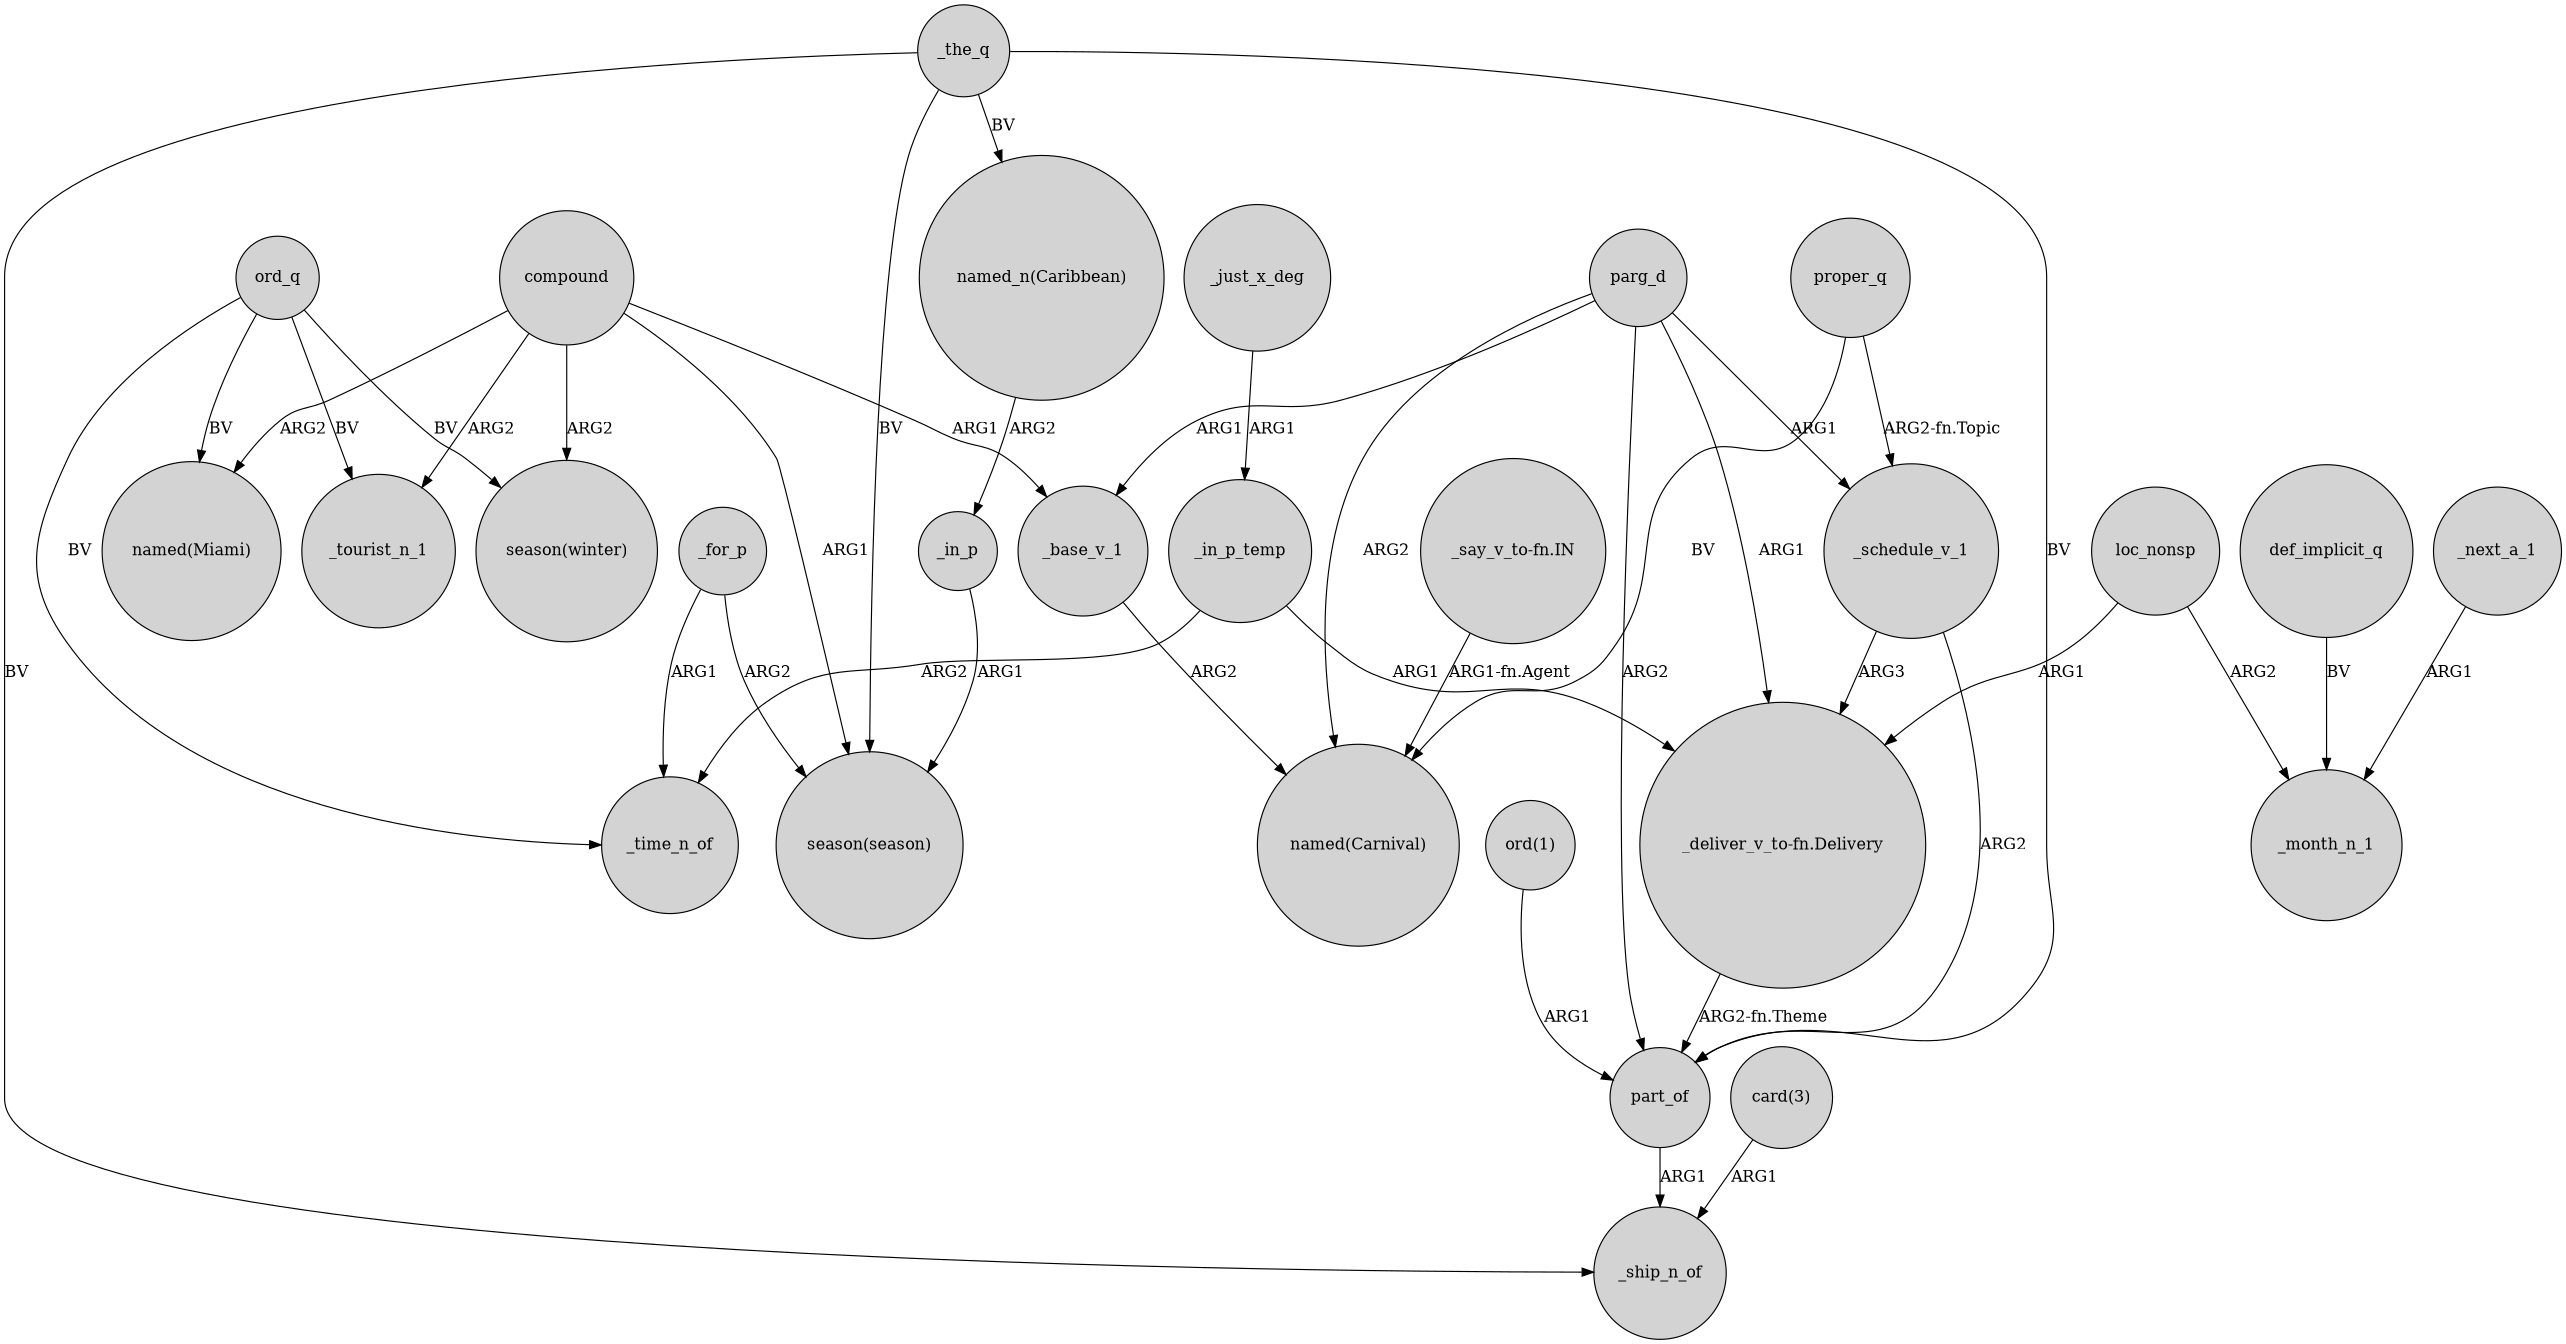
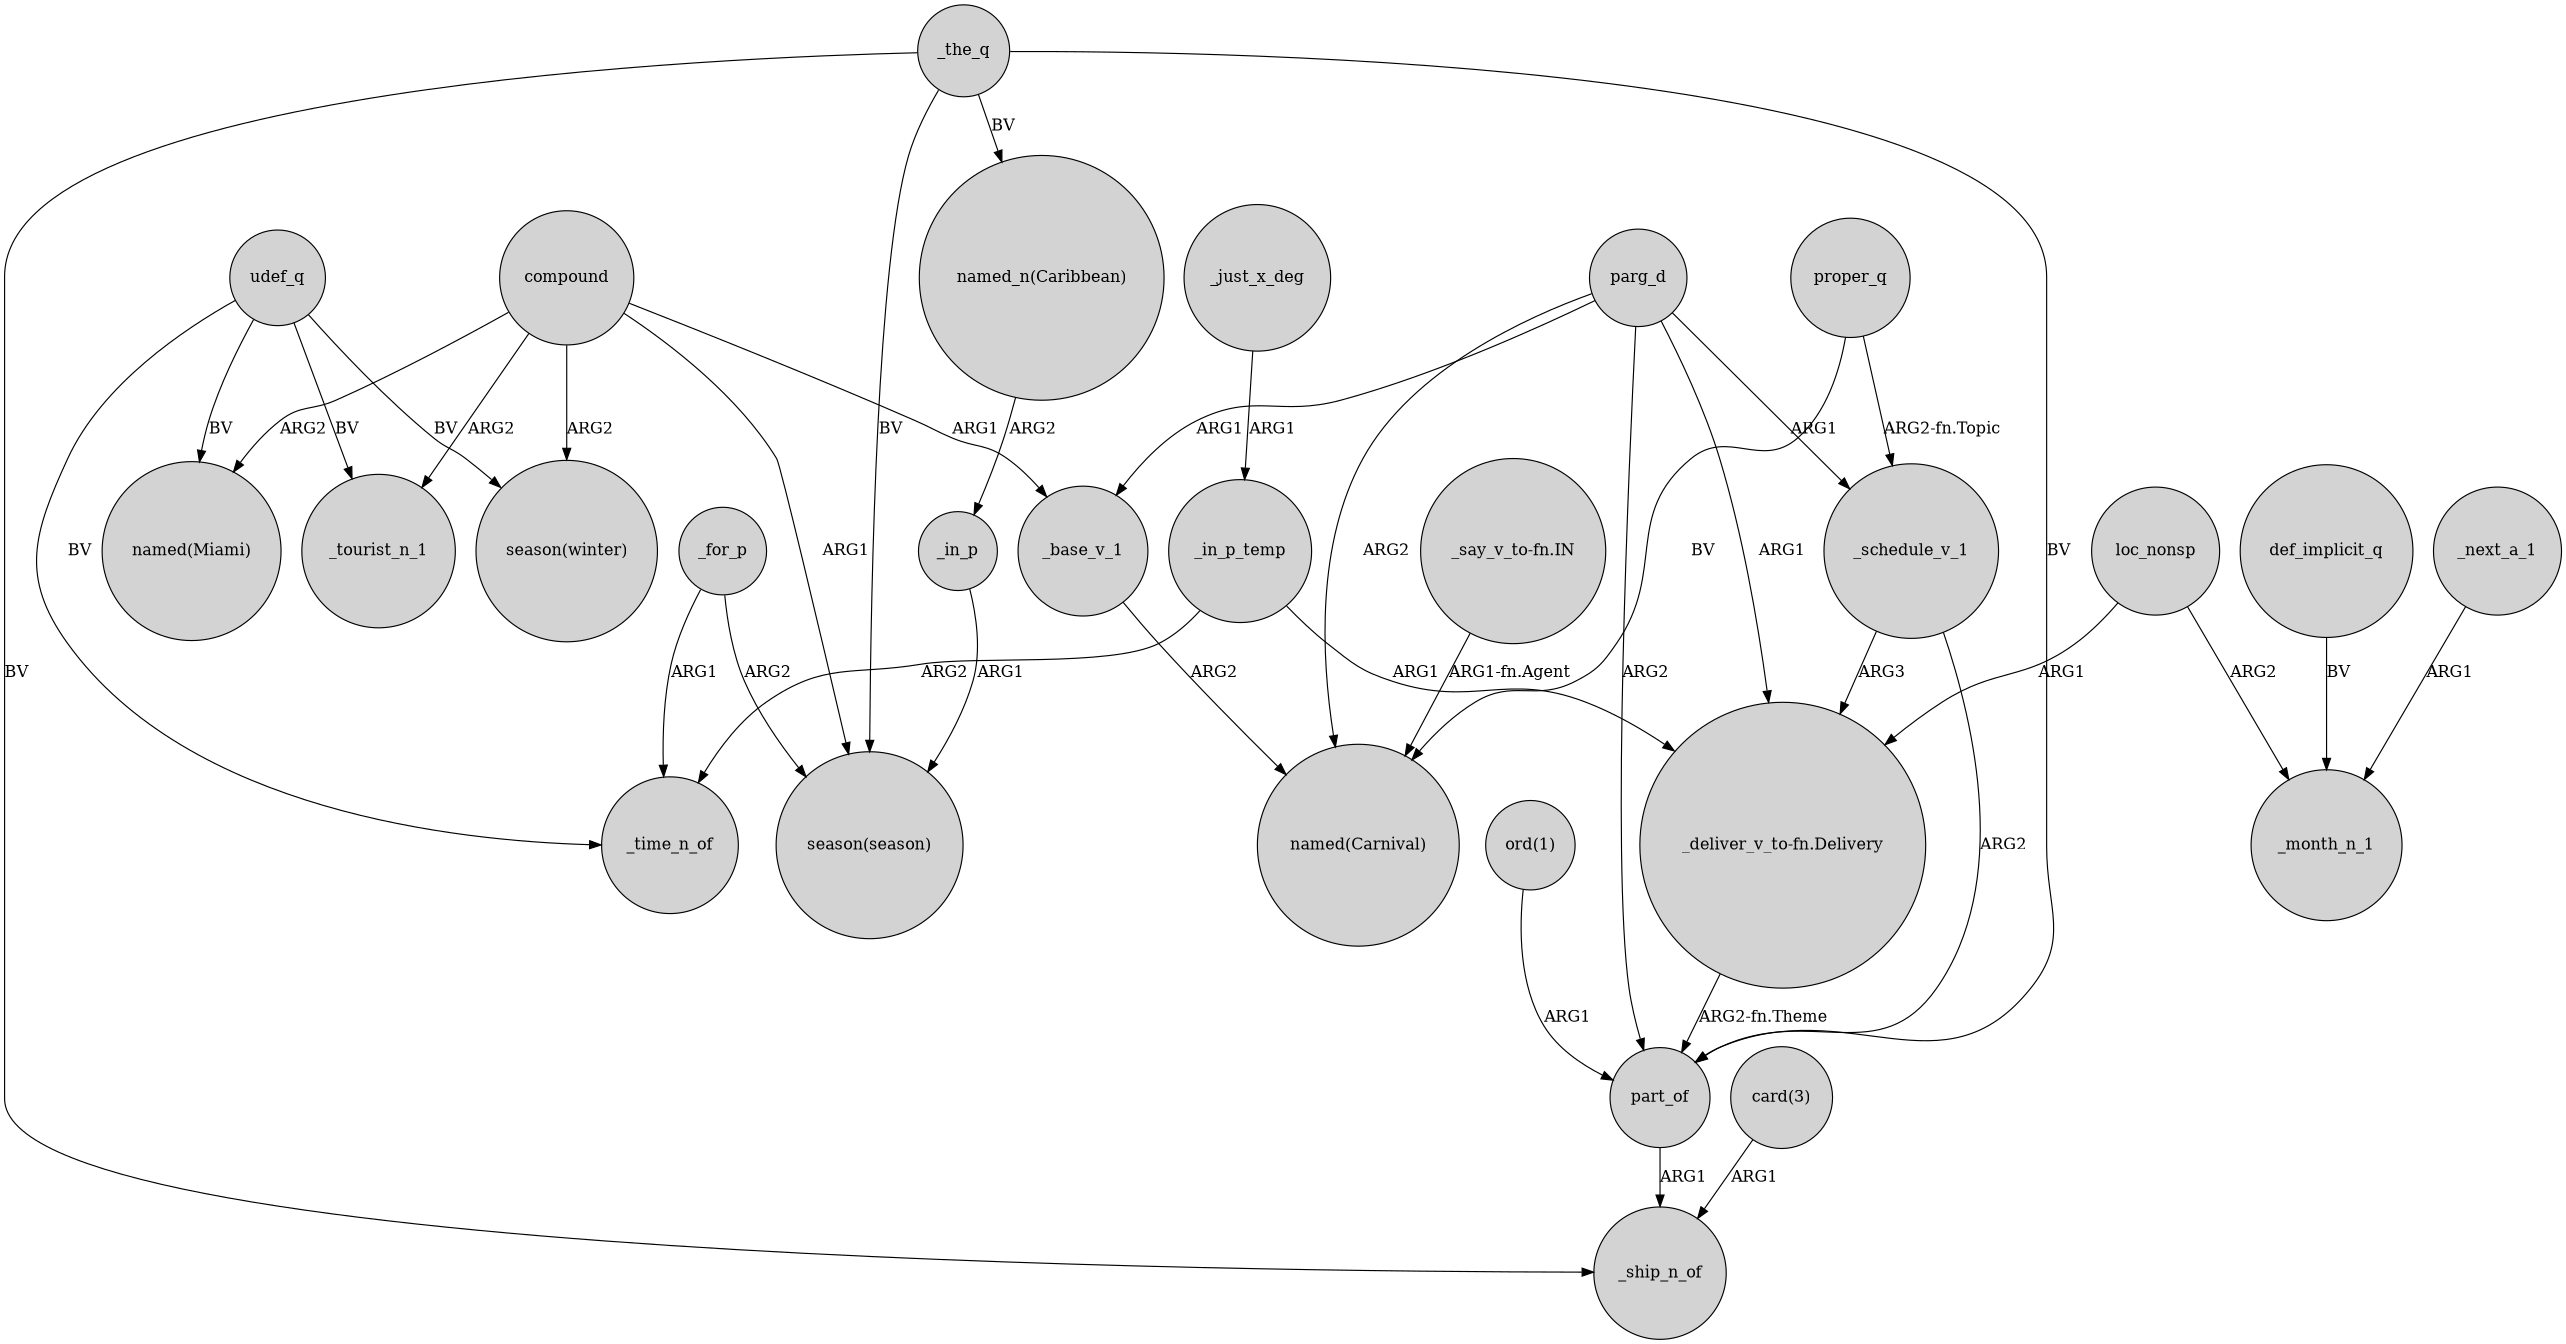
node "ord_q": label "ord_q" -> "udef_q"
